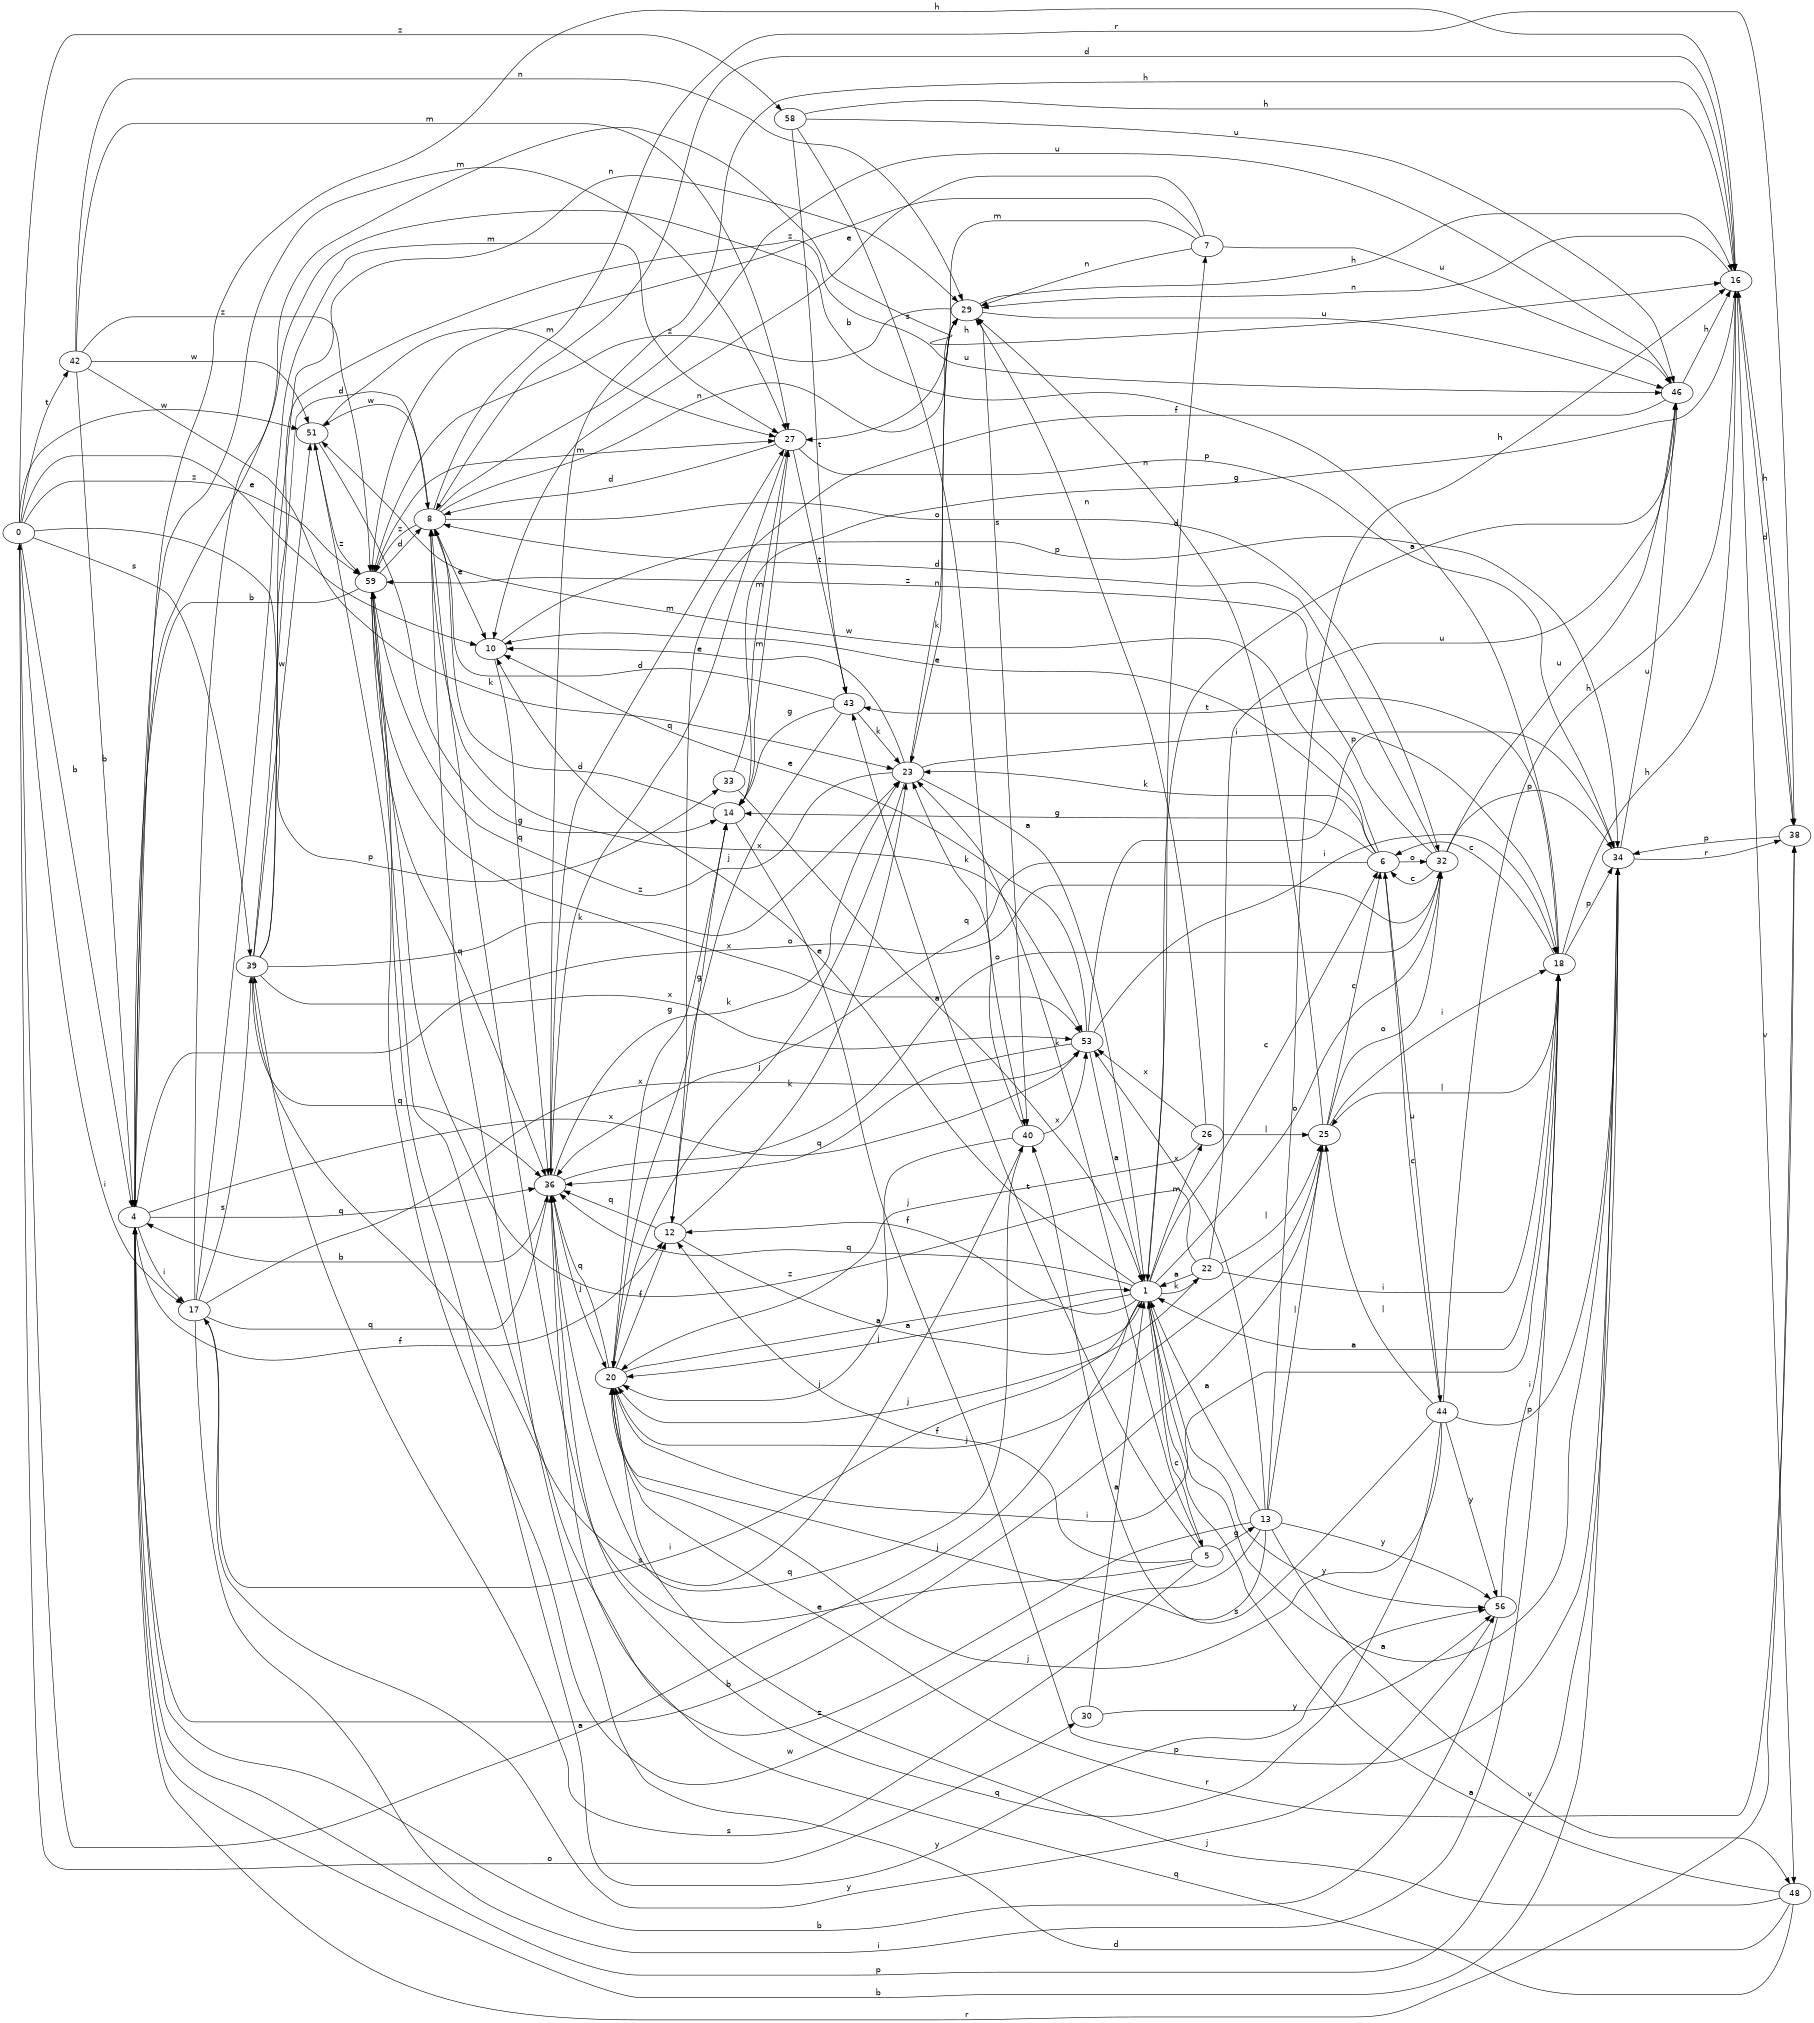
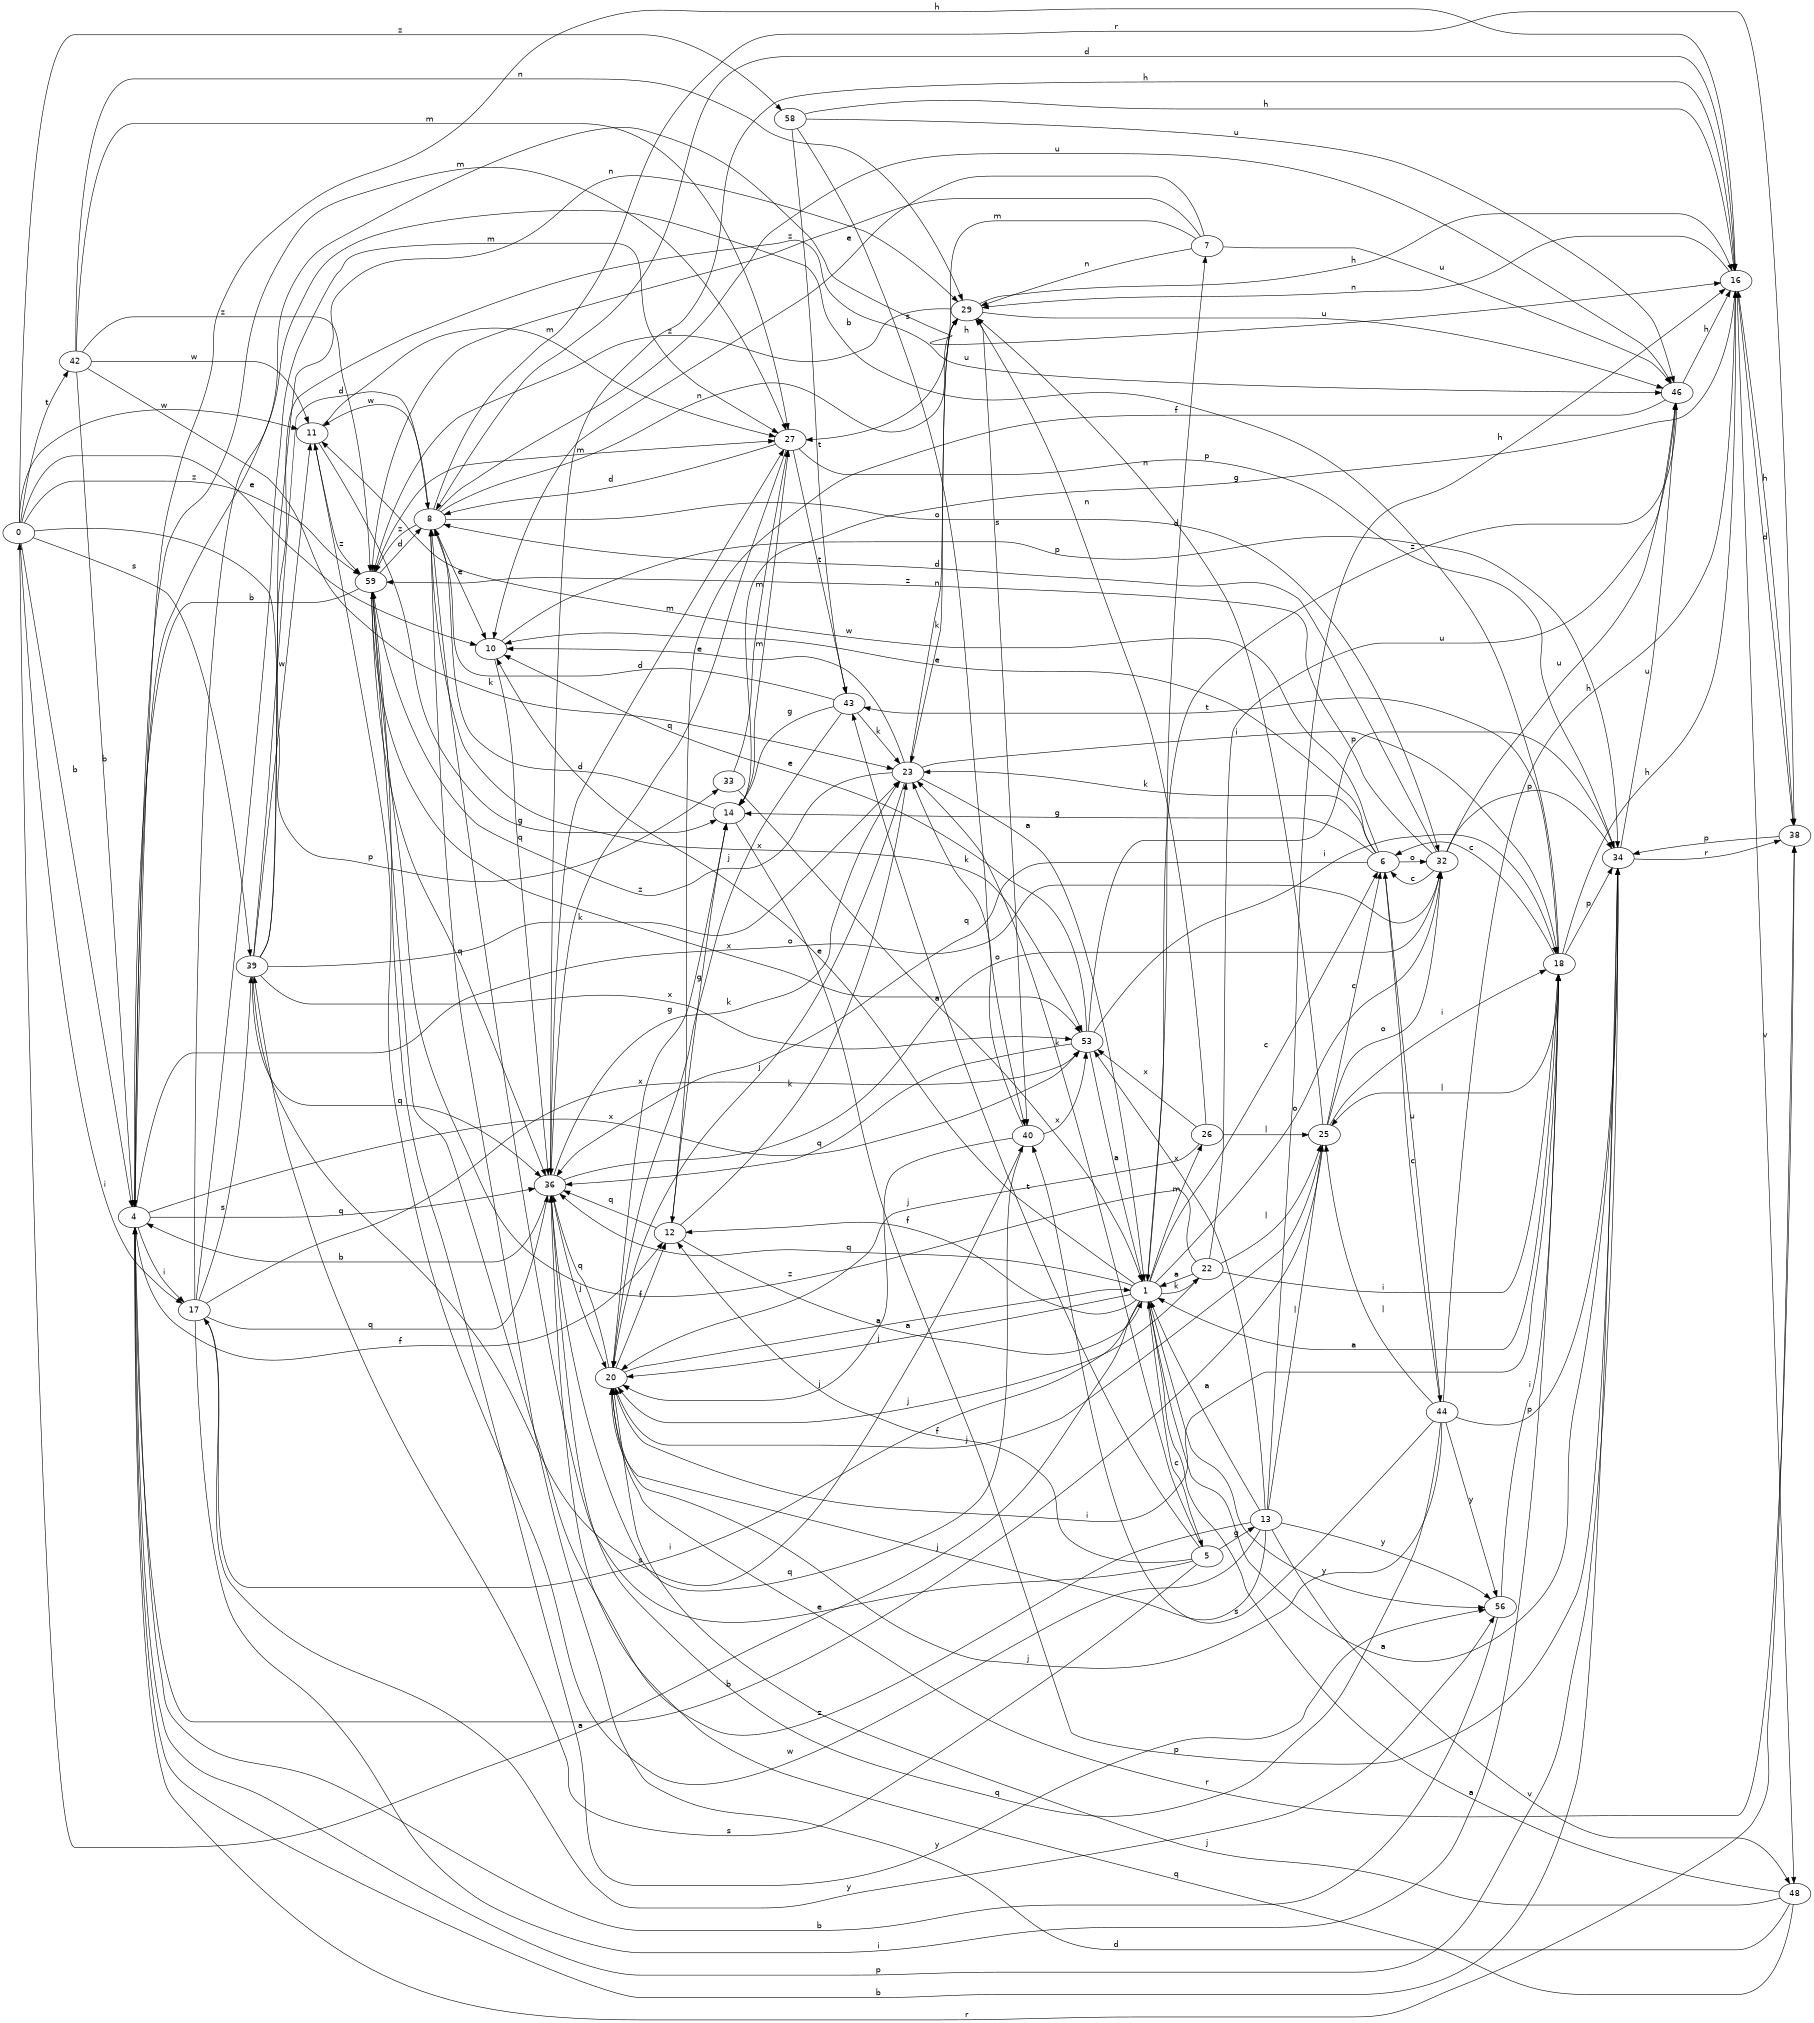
node "51": label "51" -> "11"
edge "46" -> "1": label "a" -> "z"
node "30": removed
